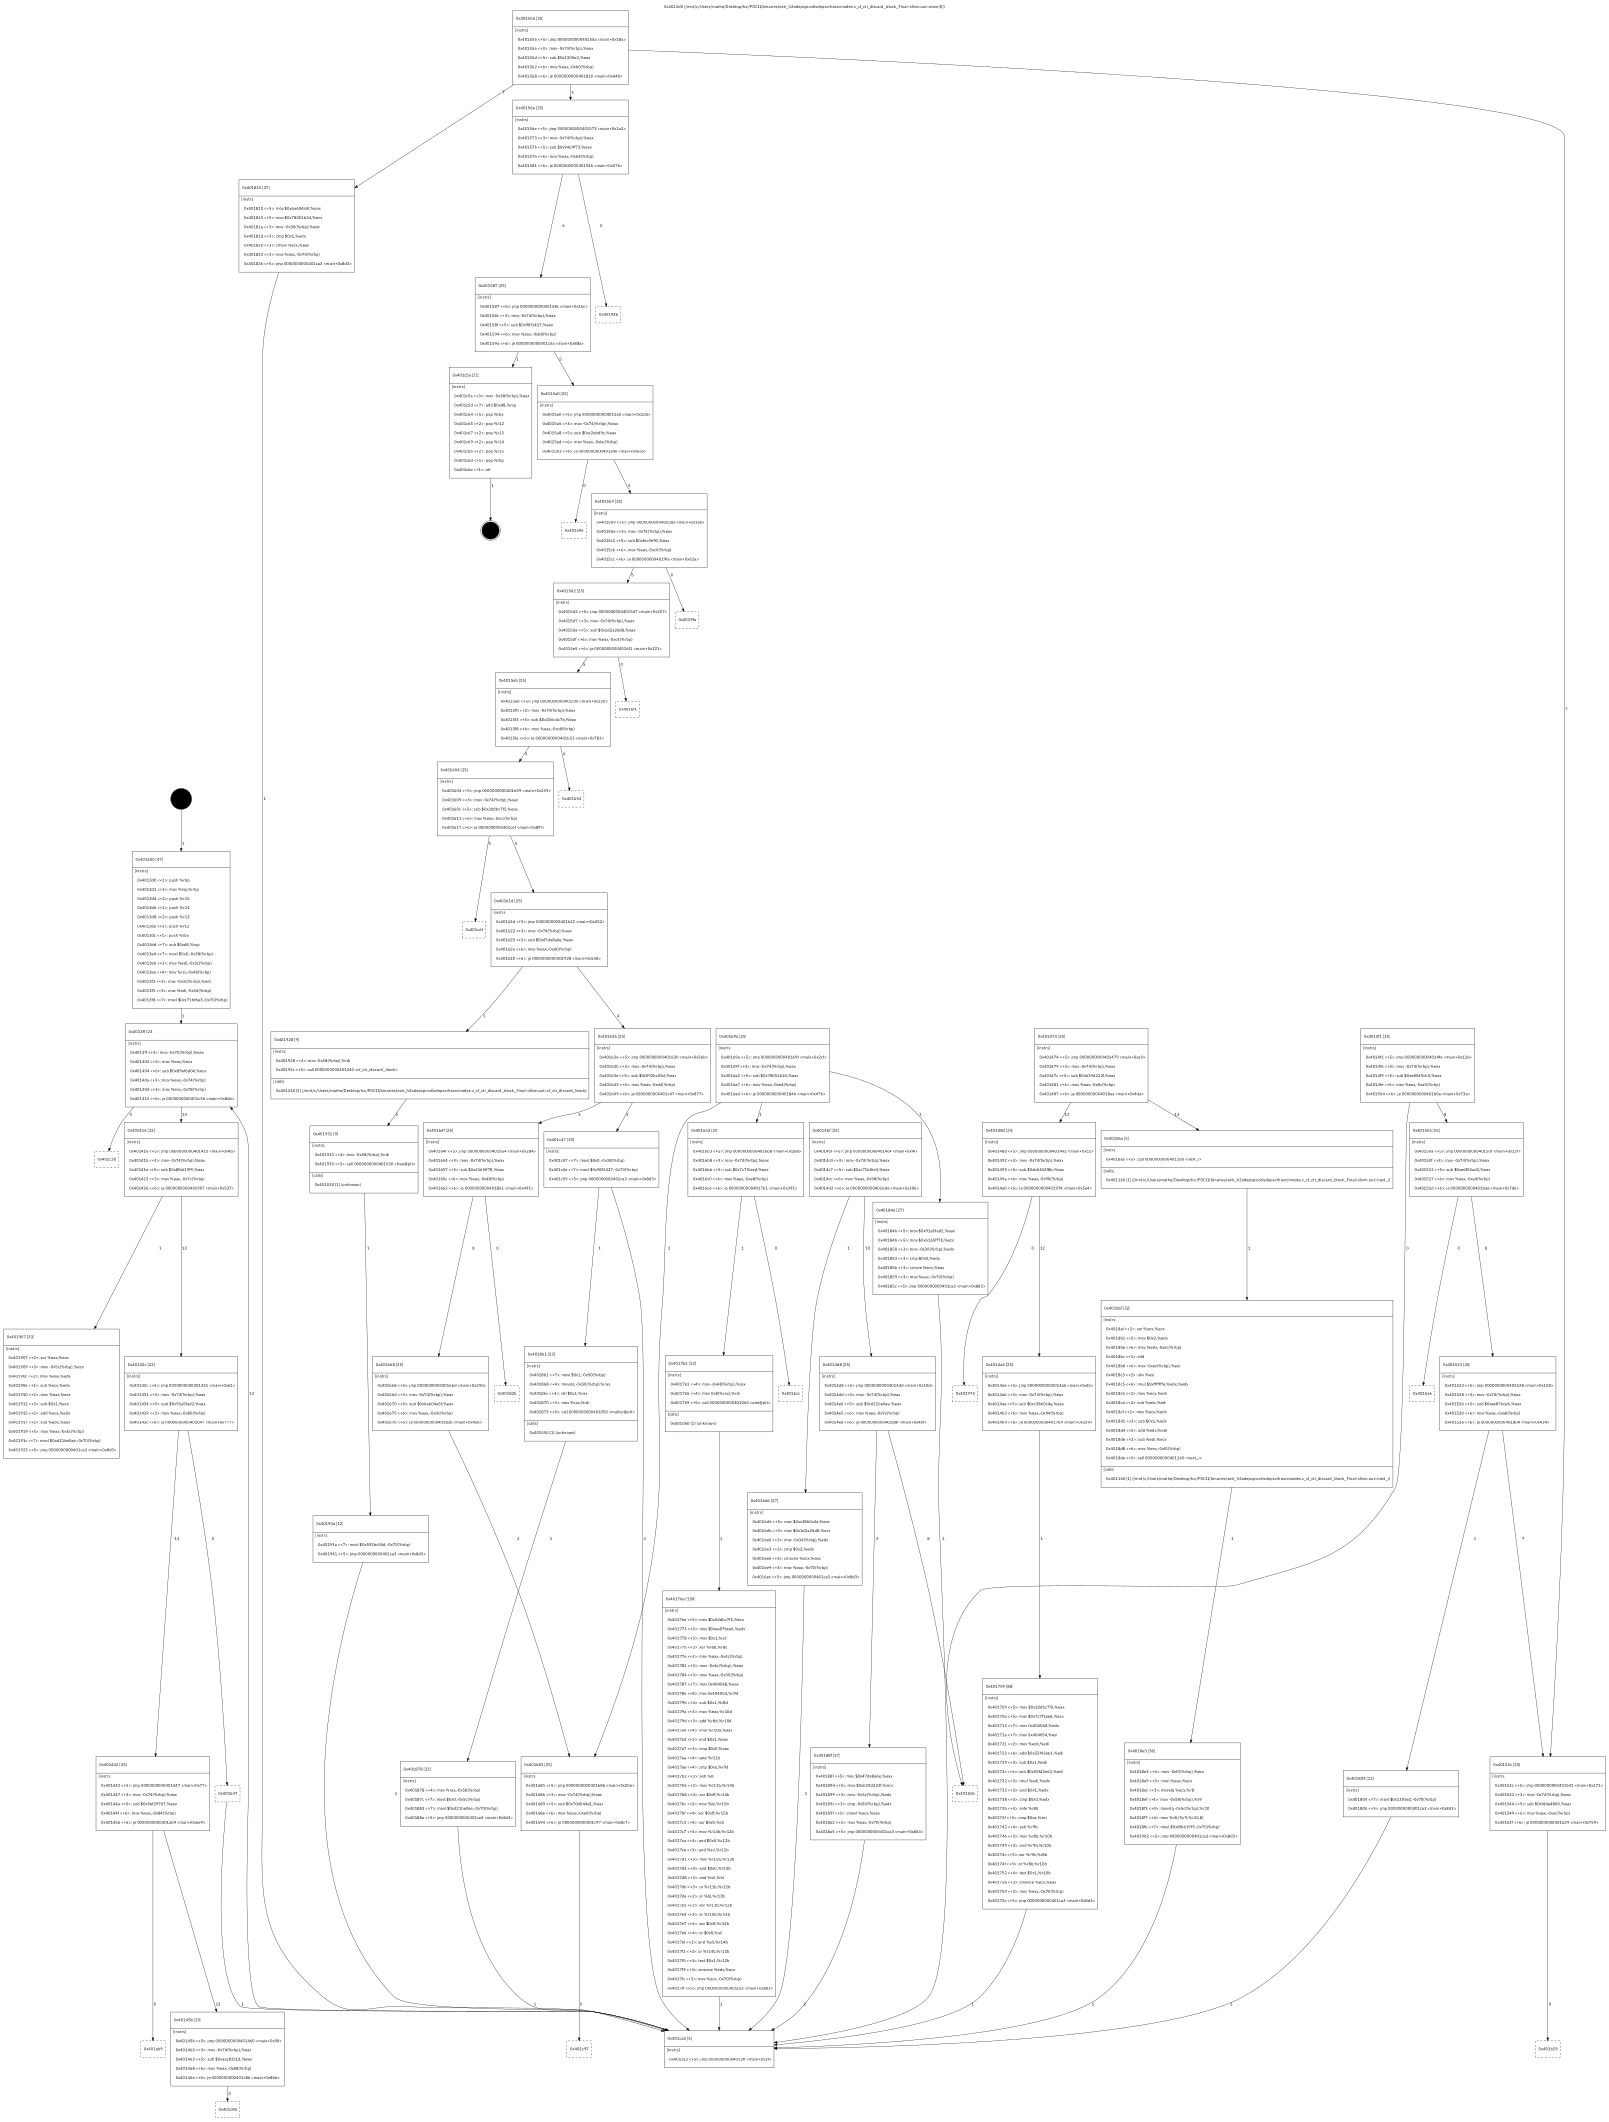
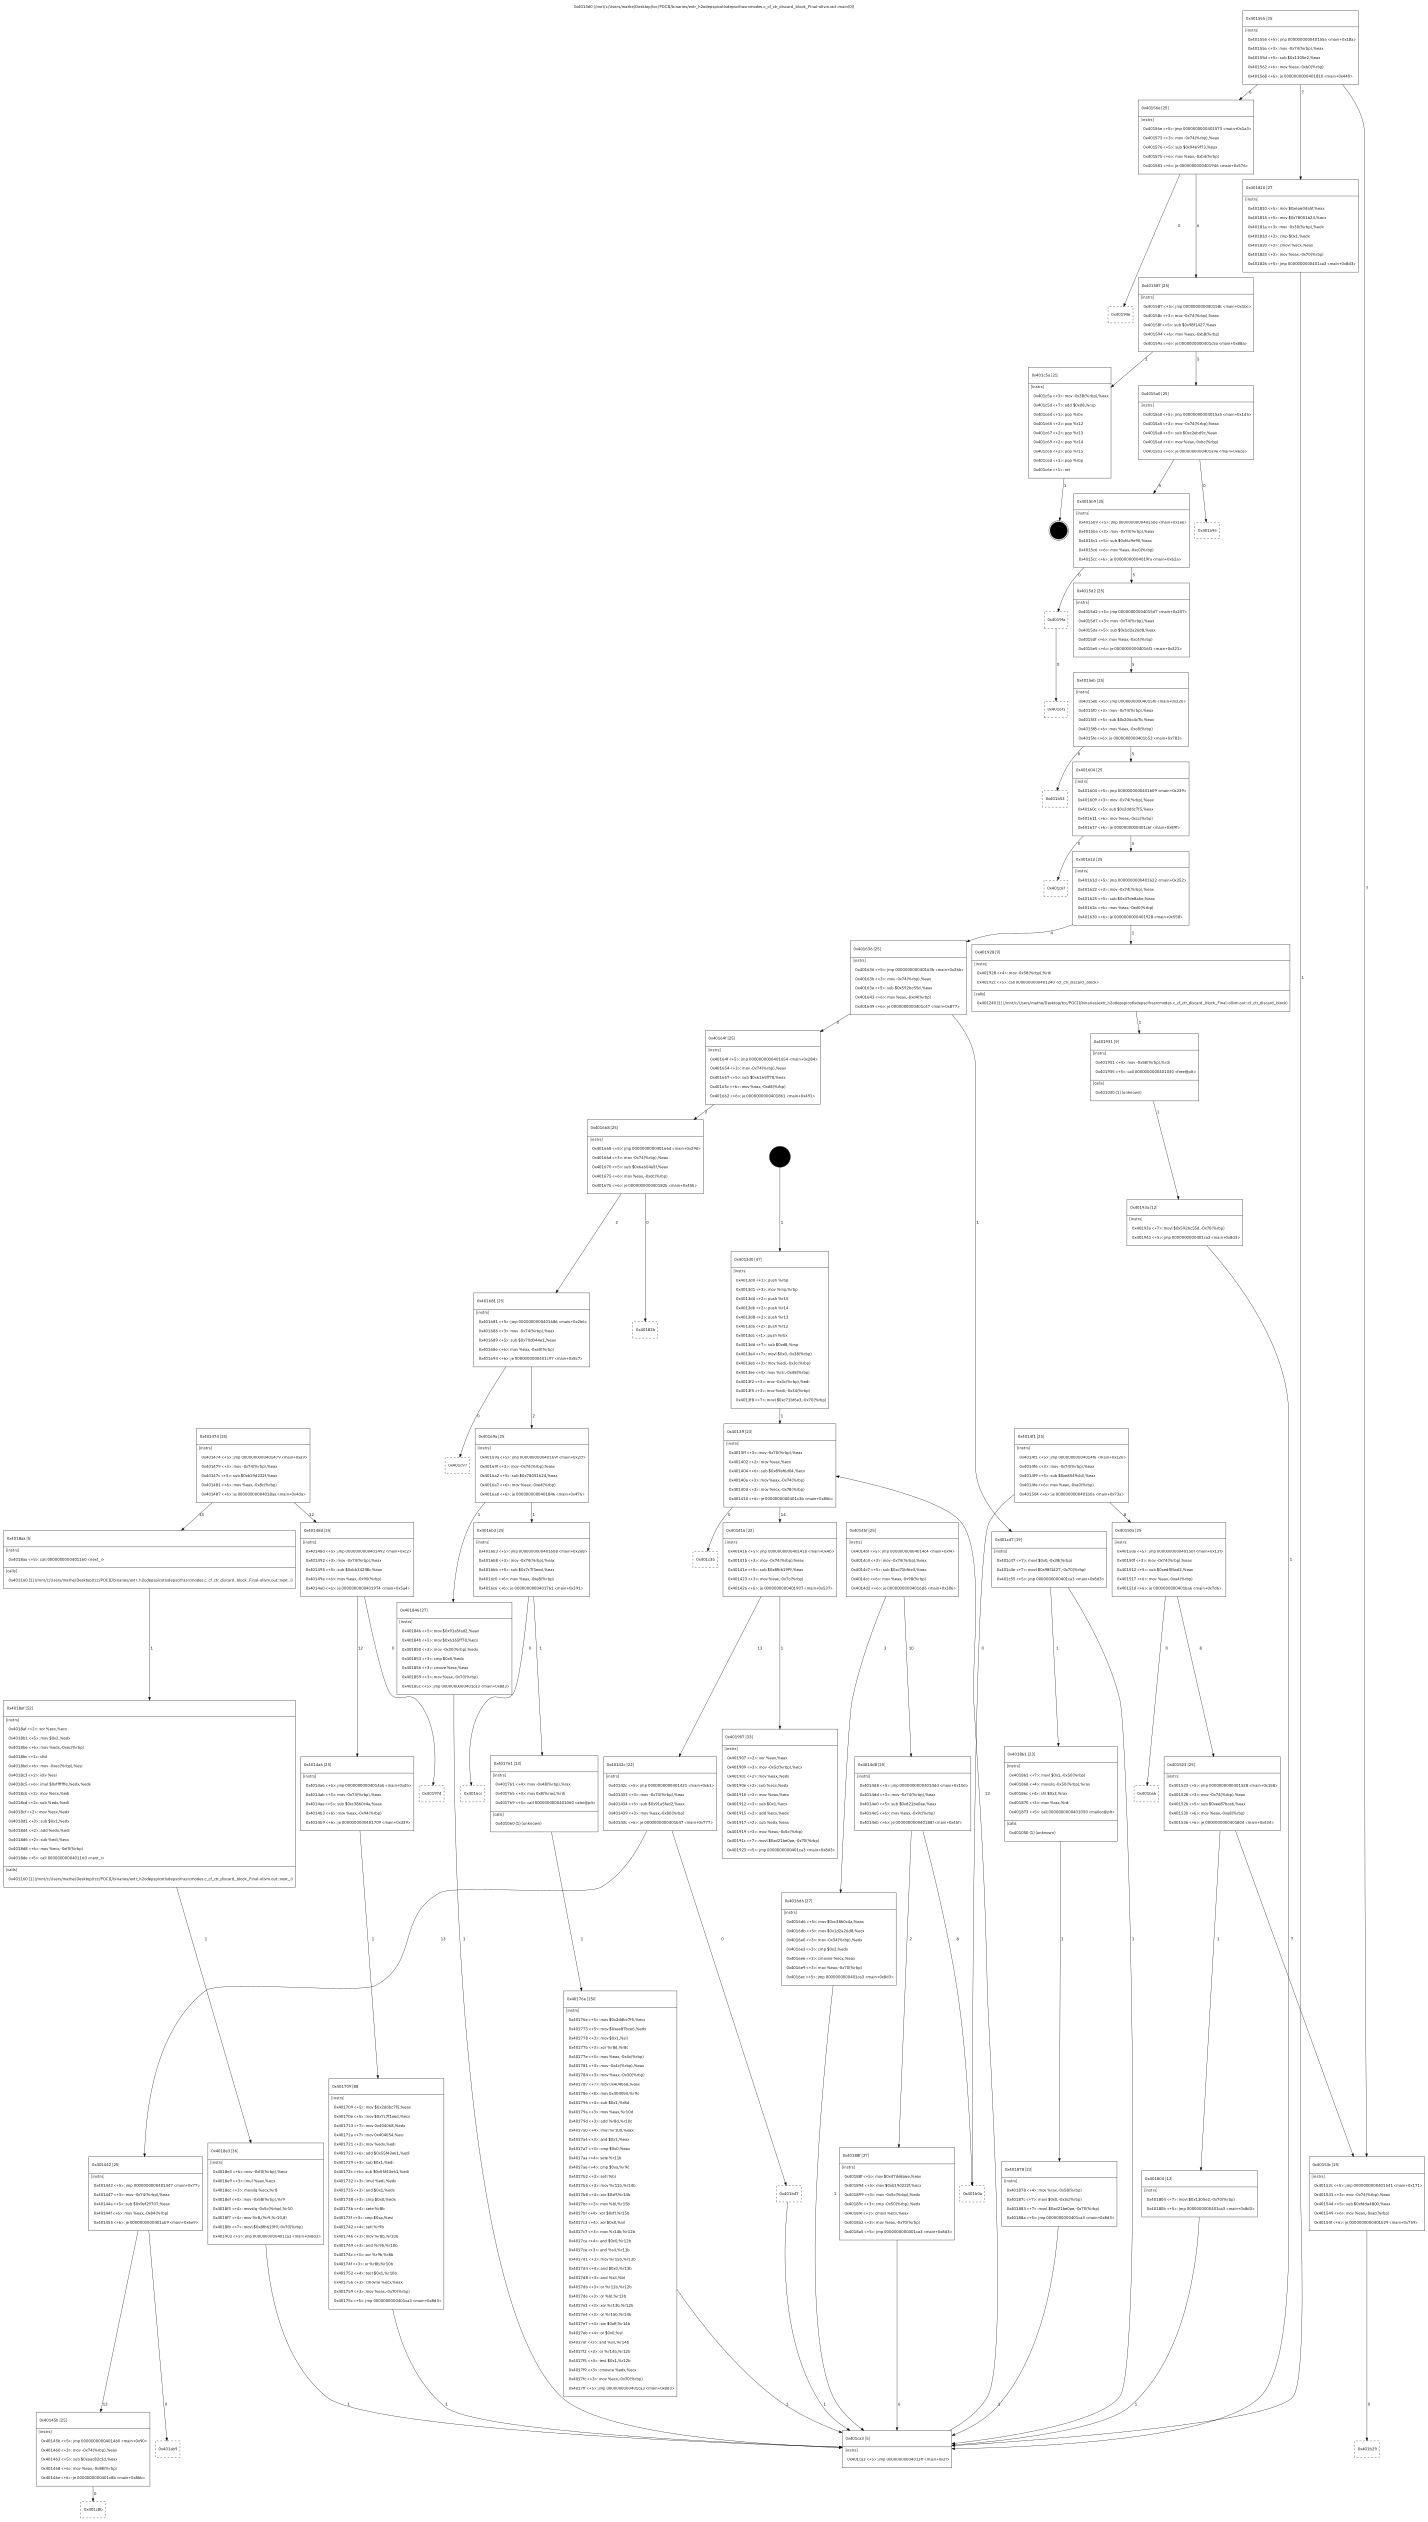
edge "0x4015d2 [25]" -> "0x4016f1": now "0x4019fa" -> "0x4016f1"
edge "0x40164f [25]" -> "0x401668 [25]": label " 8" -> " 2"
edge "0x4014bf [25]" -> "0x4016d6 [27]": label " 1" -> " 3"
edge "0x40164f [25]" -> "0x40182b": now "0x401668 [25]" -> "0x40182b"
edge "0x40169a [25]" -> "0x401681 [25]": reversed
edge "0x40188f [27]" -> "0x401ca3 [5]": label " 2" -> " 6"
